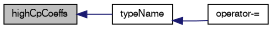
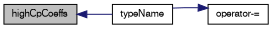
edge "operator-=" -> "typeName": reversed
